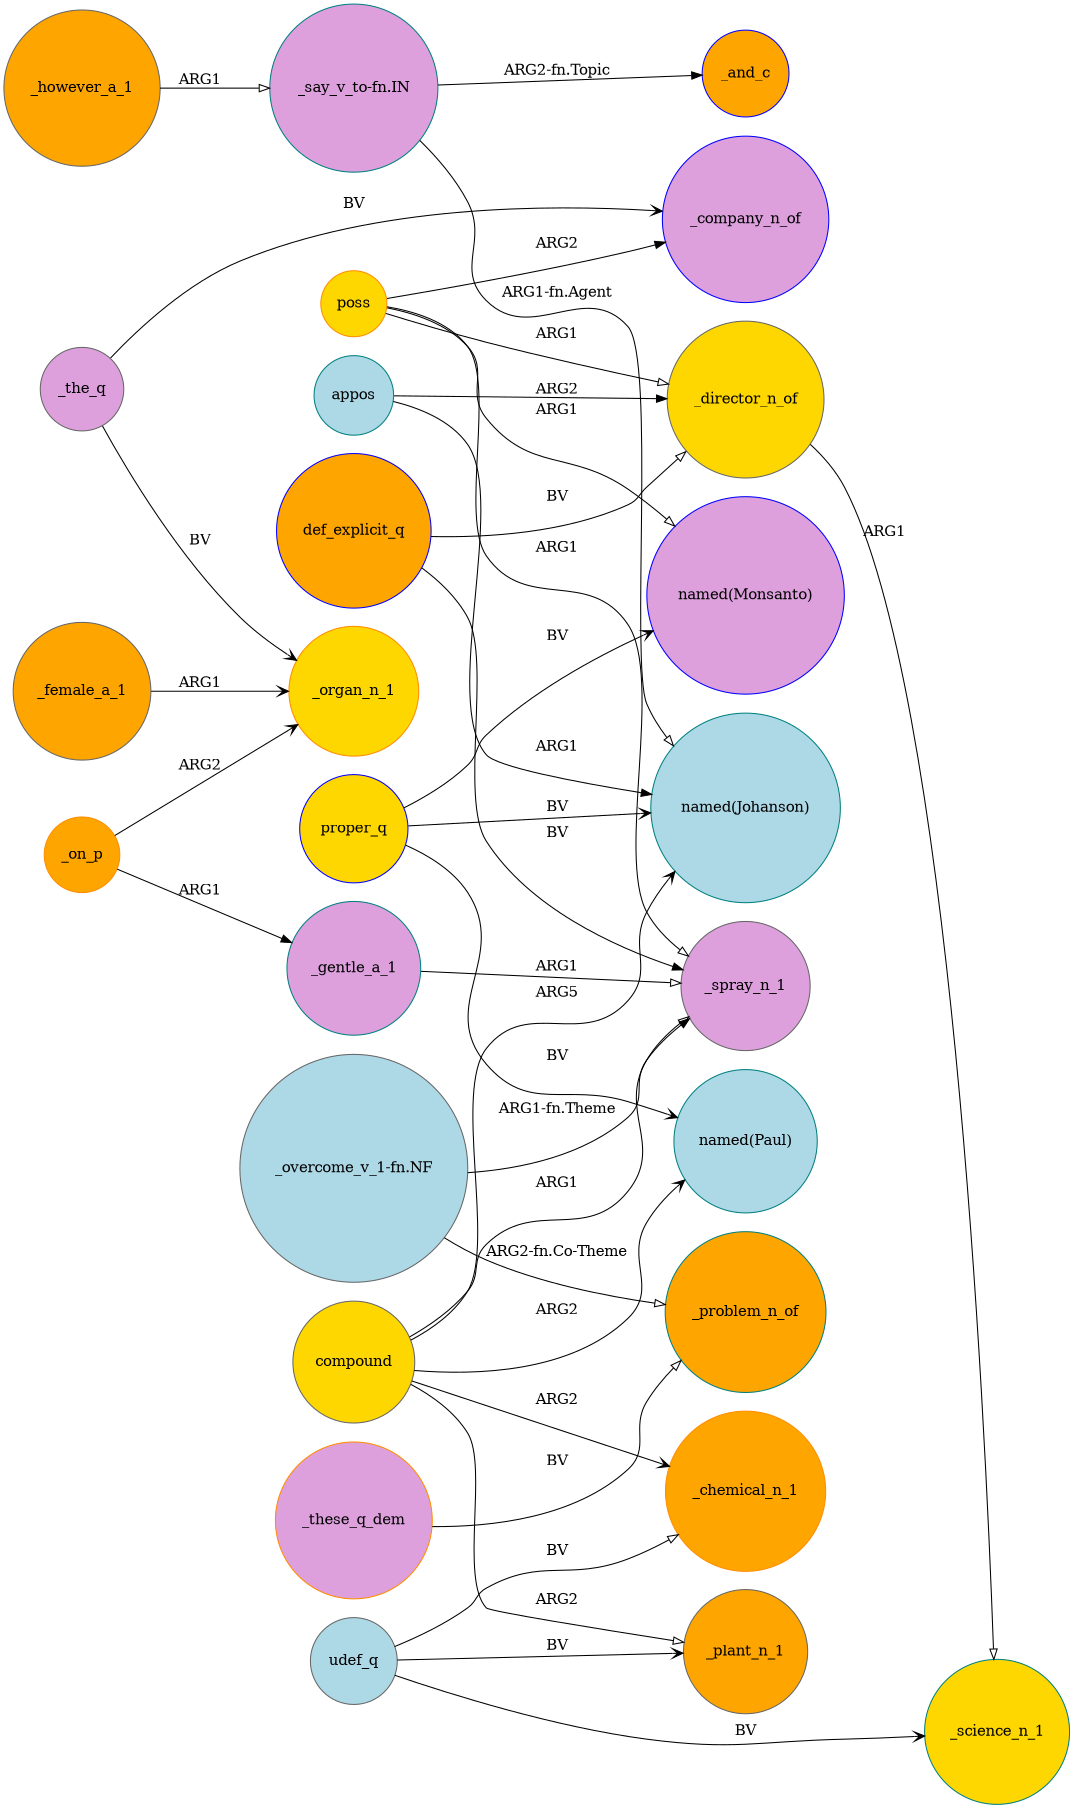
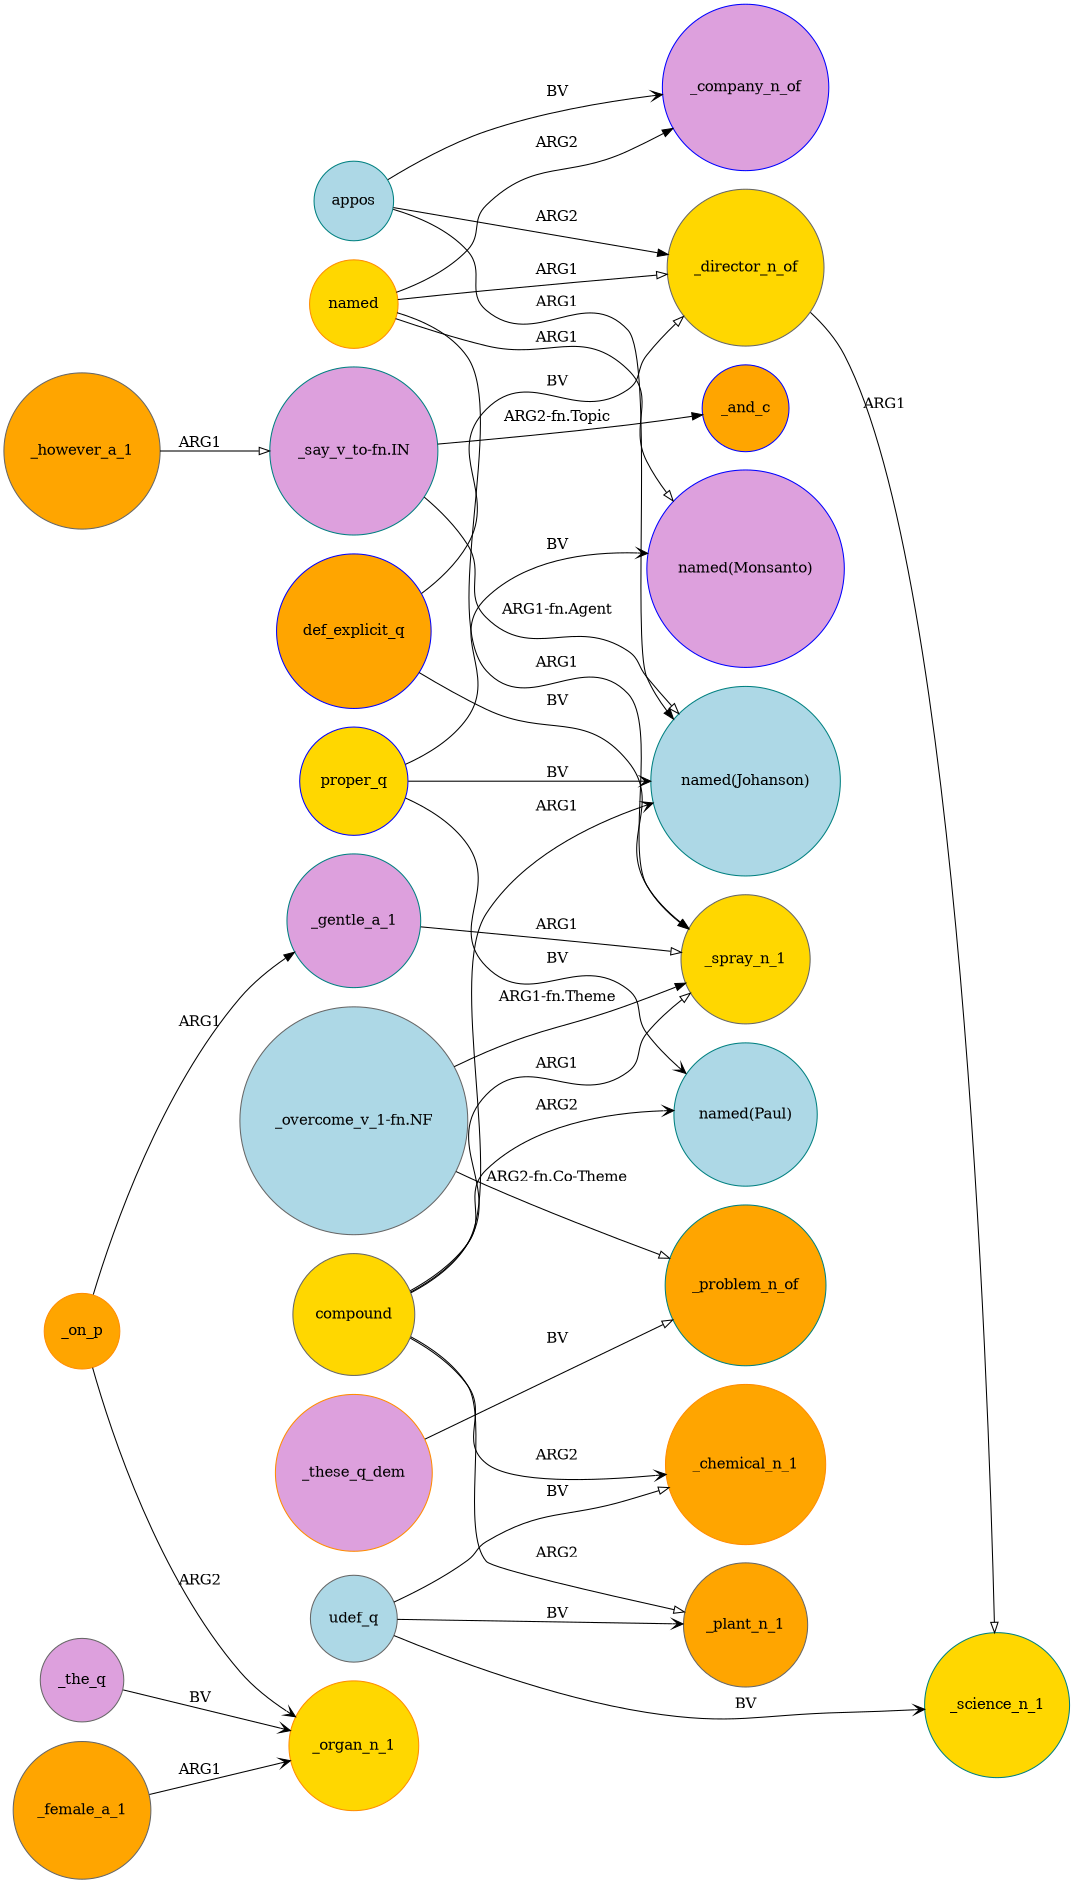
edge "_the_q" -> "_company_n_of": now "appos" -> "_company_n_of"
node "poss": label "poss" -> "named"
node "_spray_n_1": fillcolor plum -> gold
edge "compound" -> "named(Johanson)": label "ARG5" -> "ARG1"
